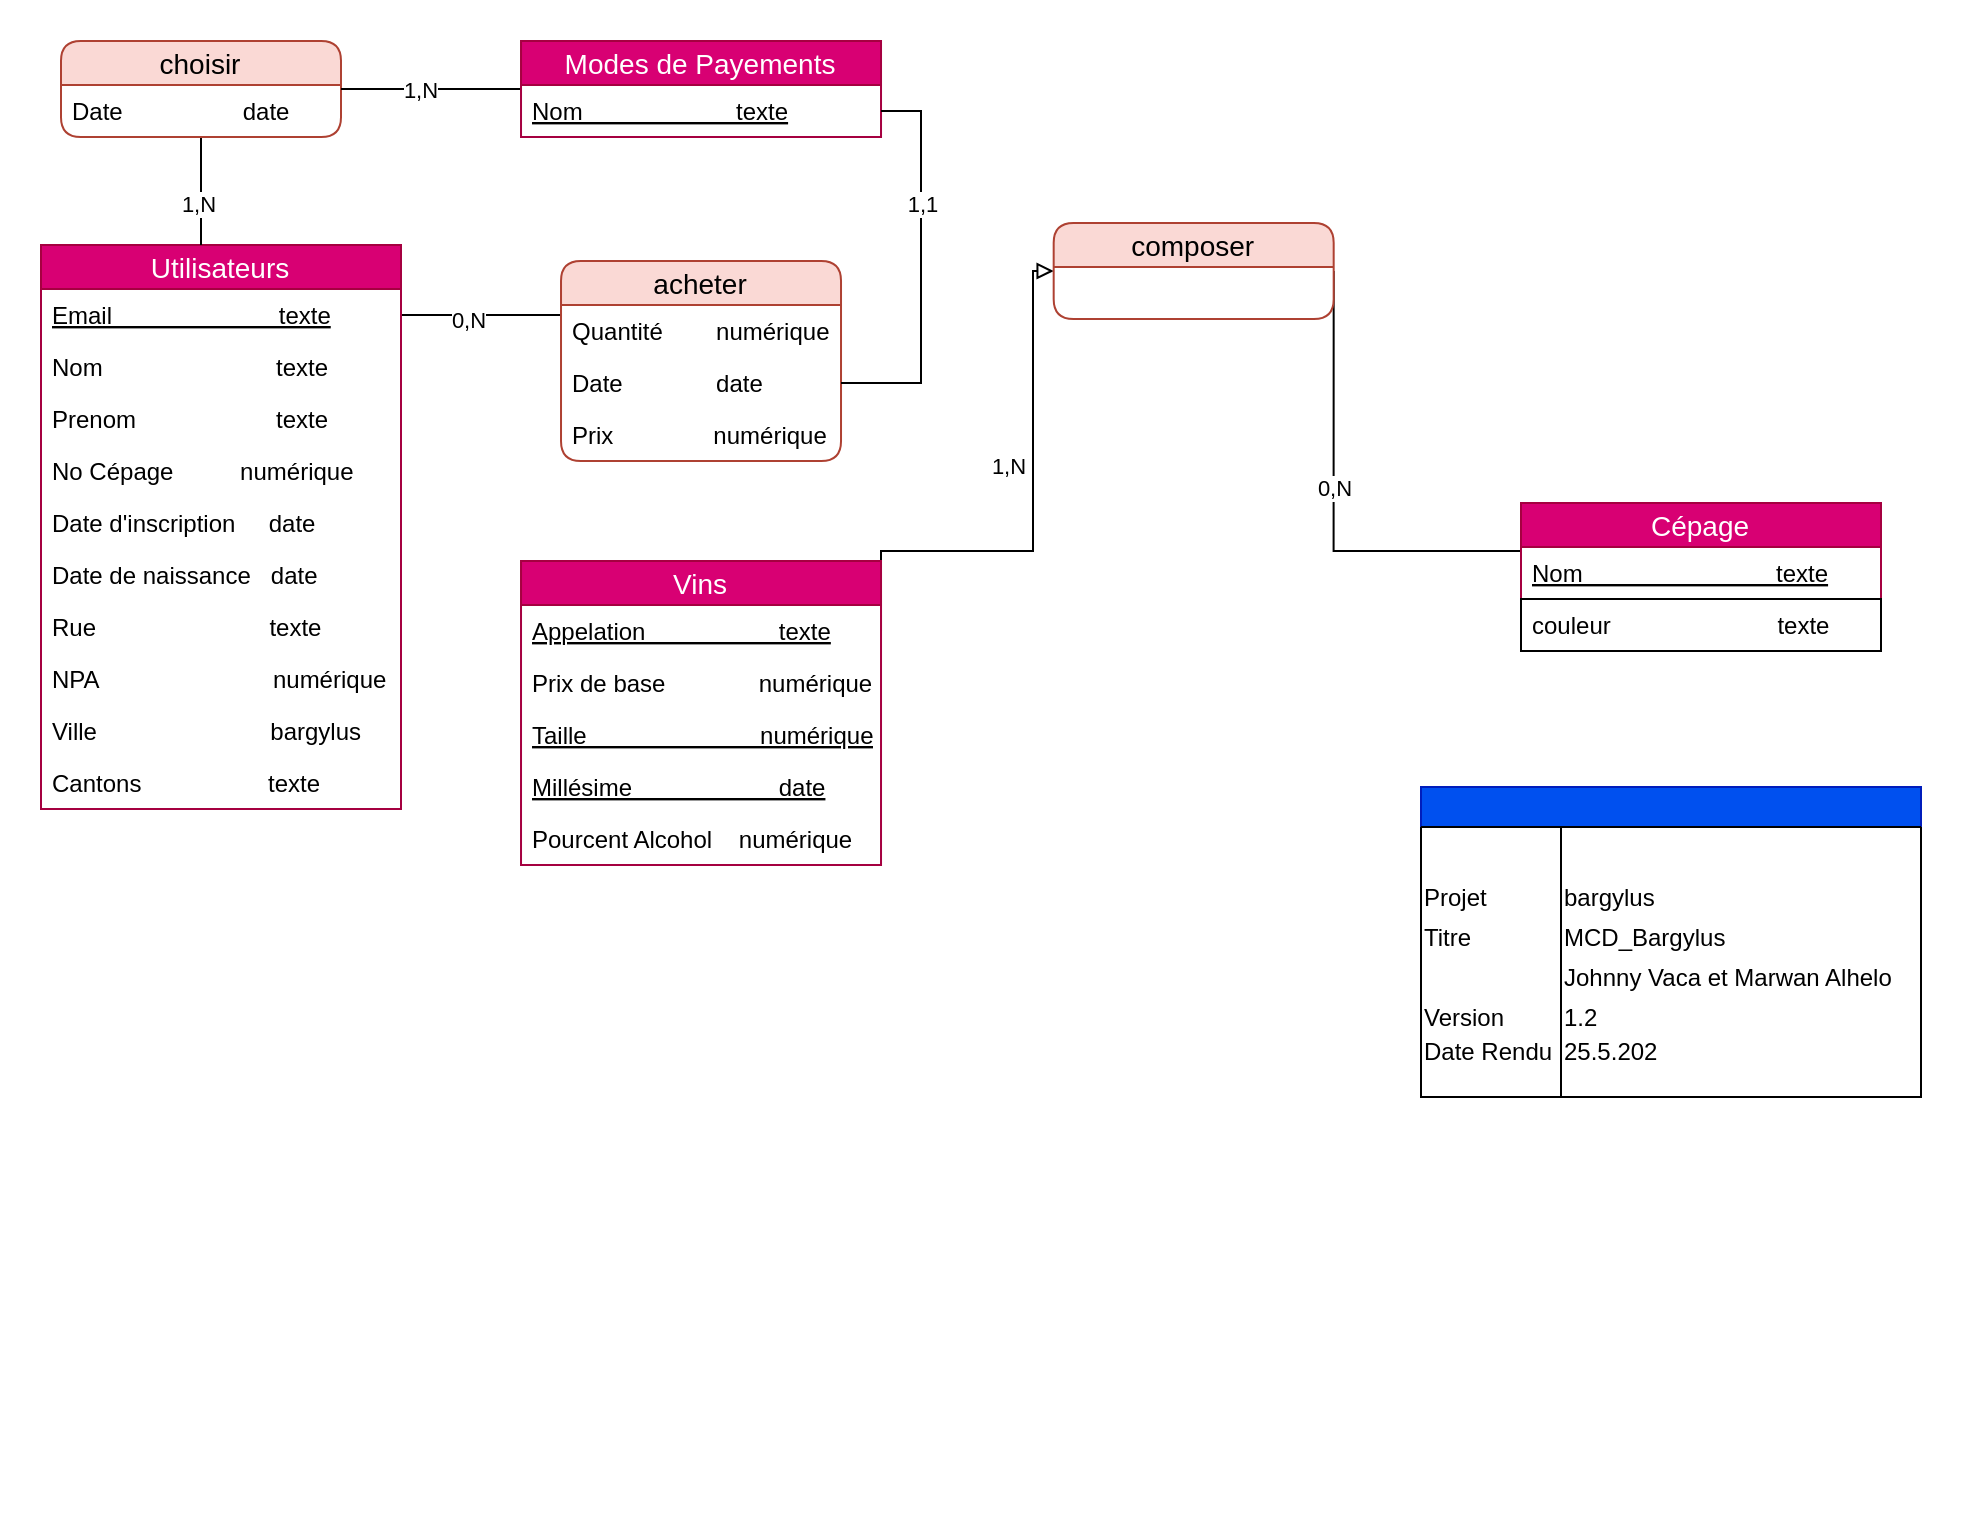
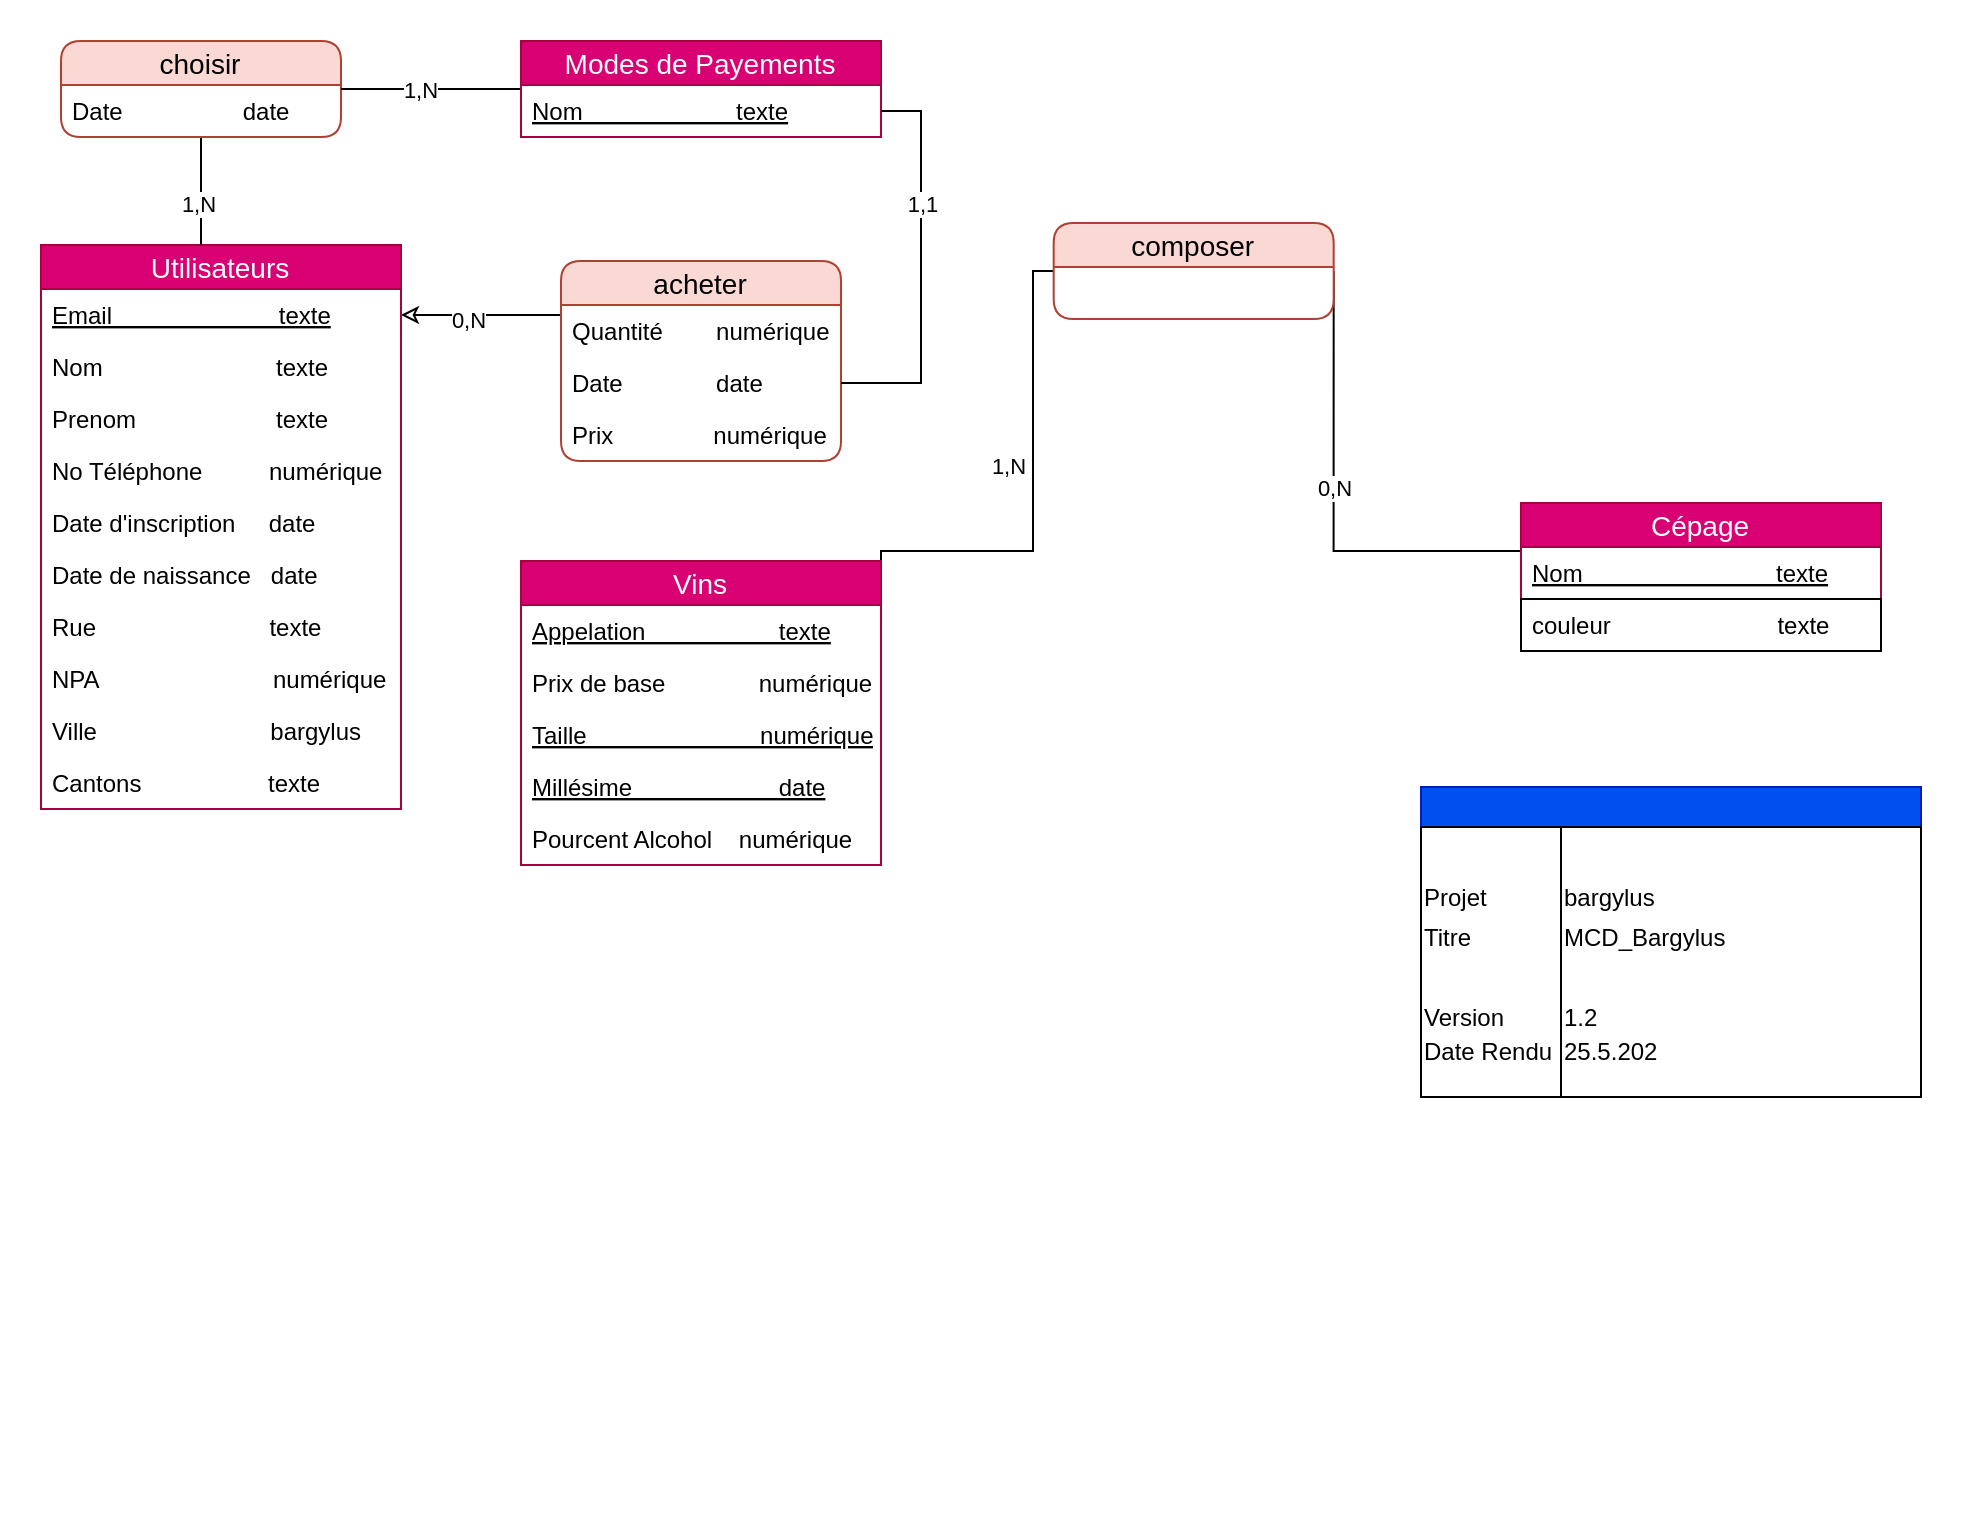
edge "Appelation texte" -> "composer": arrowhead block -> none
edge "Email texte" -- "acheter": arrowhead none -> classic
node "No Cépage numérique": label "No Cépage numérique" -> "No Téléphone numérique"
node "Johnny Vaca et Marwan Alhelo": removed
